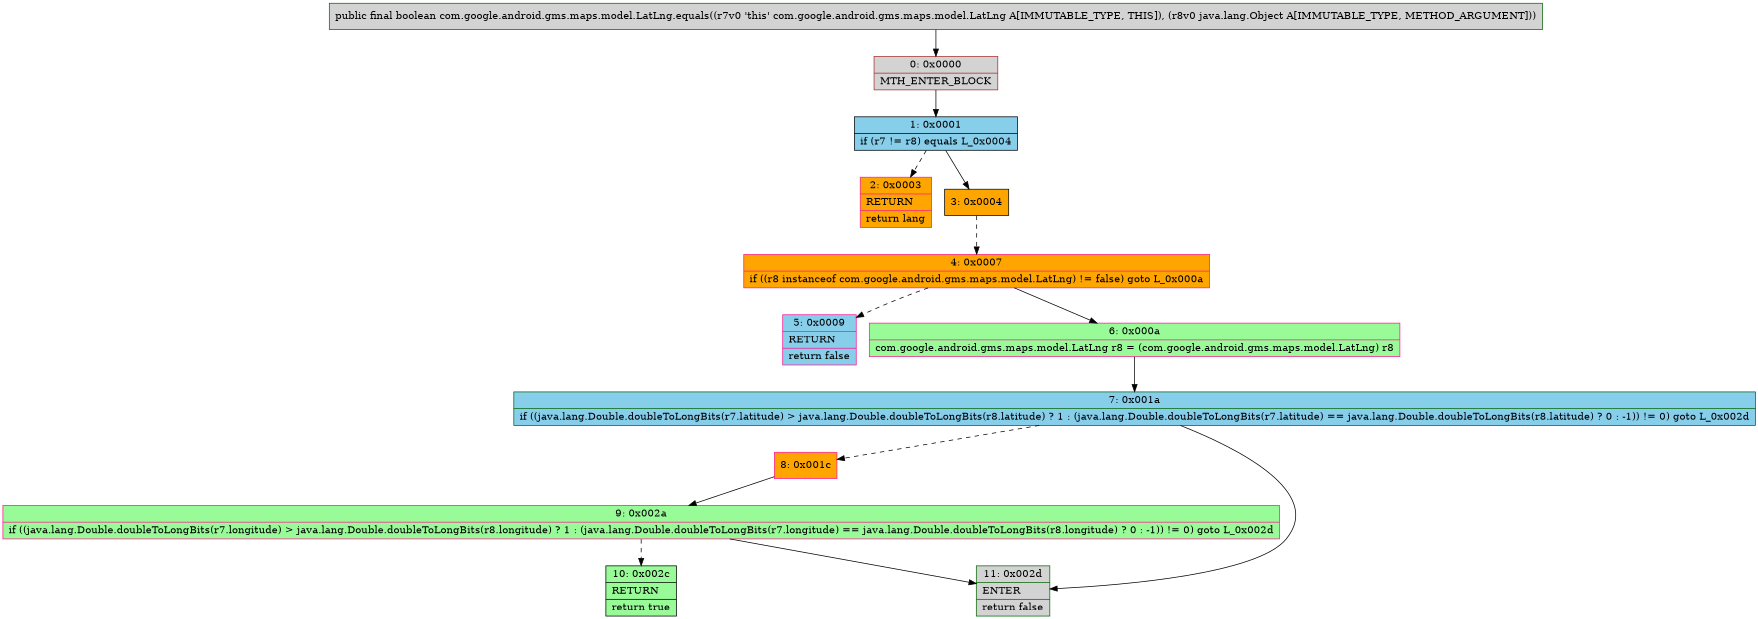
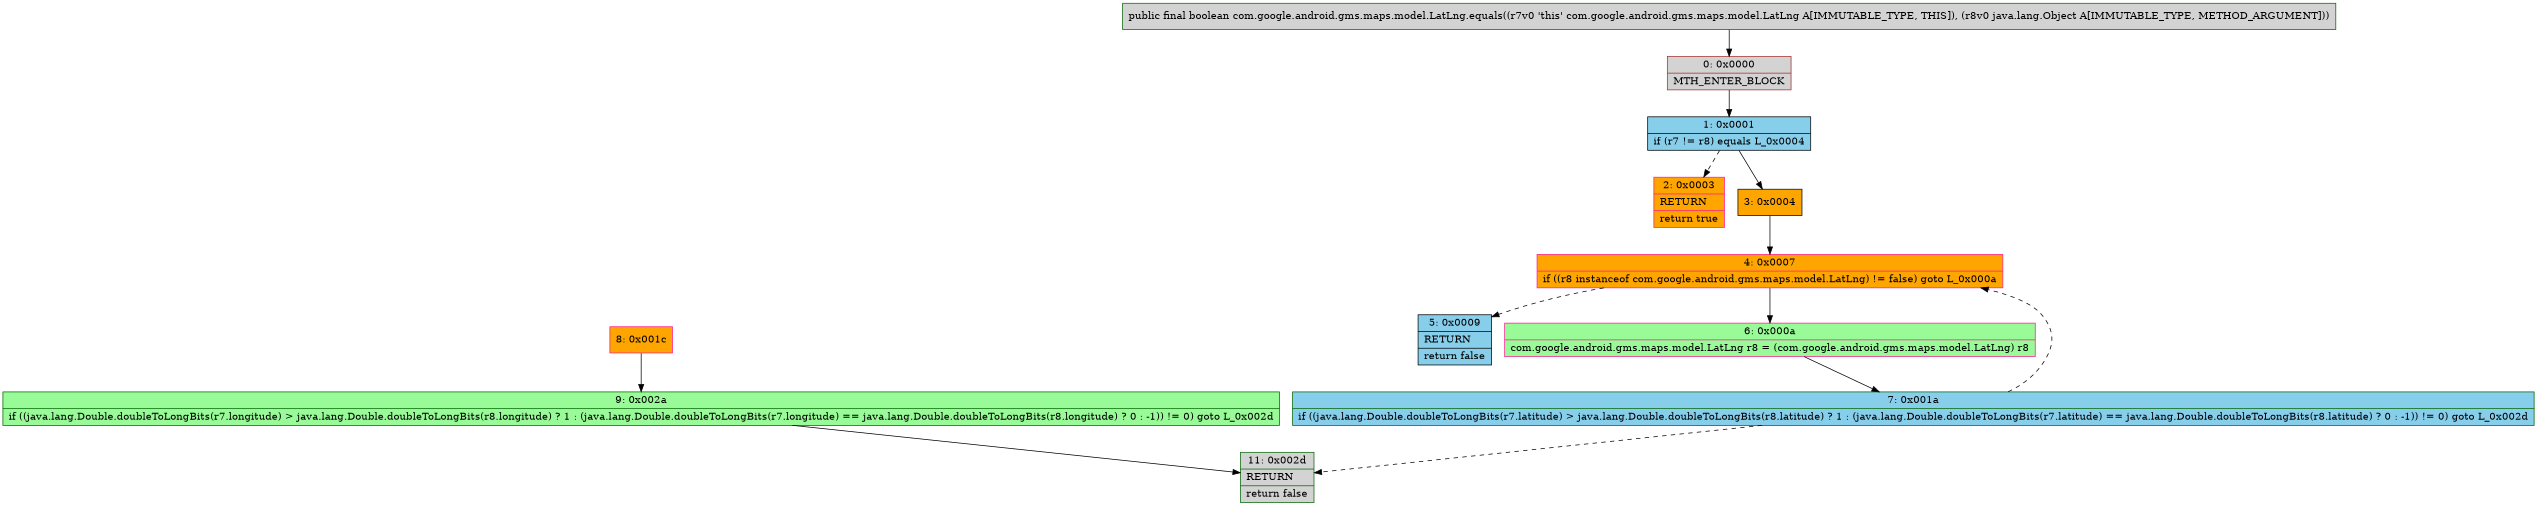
node "2: 0x0003": text "return lang" -> "return true"
edge "3: 0x0004" -> "4: 0x0007": style dashed -> solid
node "5: 0x0009": color deeppink -> black
edge "7: 0x001a" -> "8: 0x001c": now "7: 0x001a" -> "4: 0x0007"
node "9: 0x002a": color deeppink -> darkgreen
edge "7: 0x001a" -> "11: 0x002d": style solid -> dashed
node "10: 0x002c": removed
node "11: 0x002d": text "ENTER" -> "RETURN"
